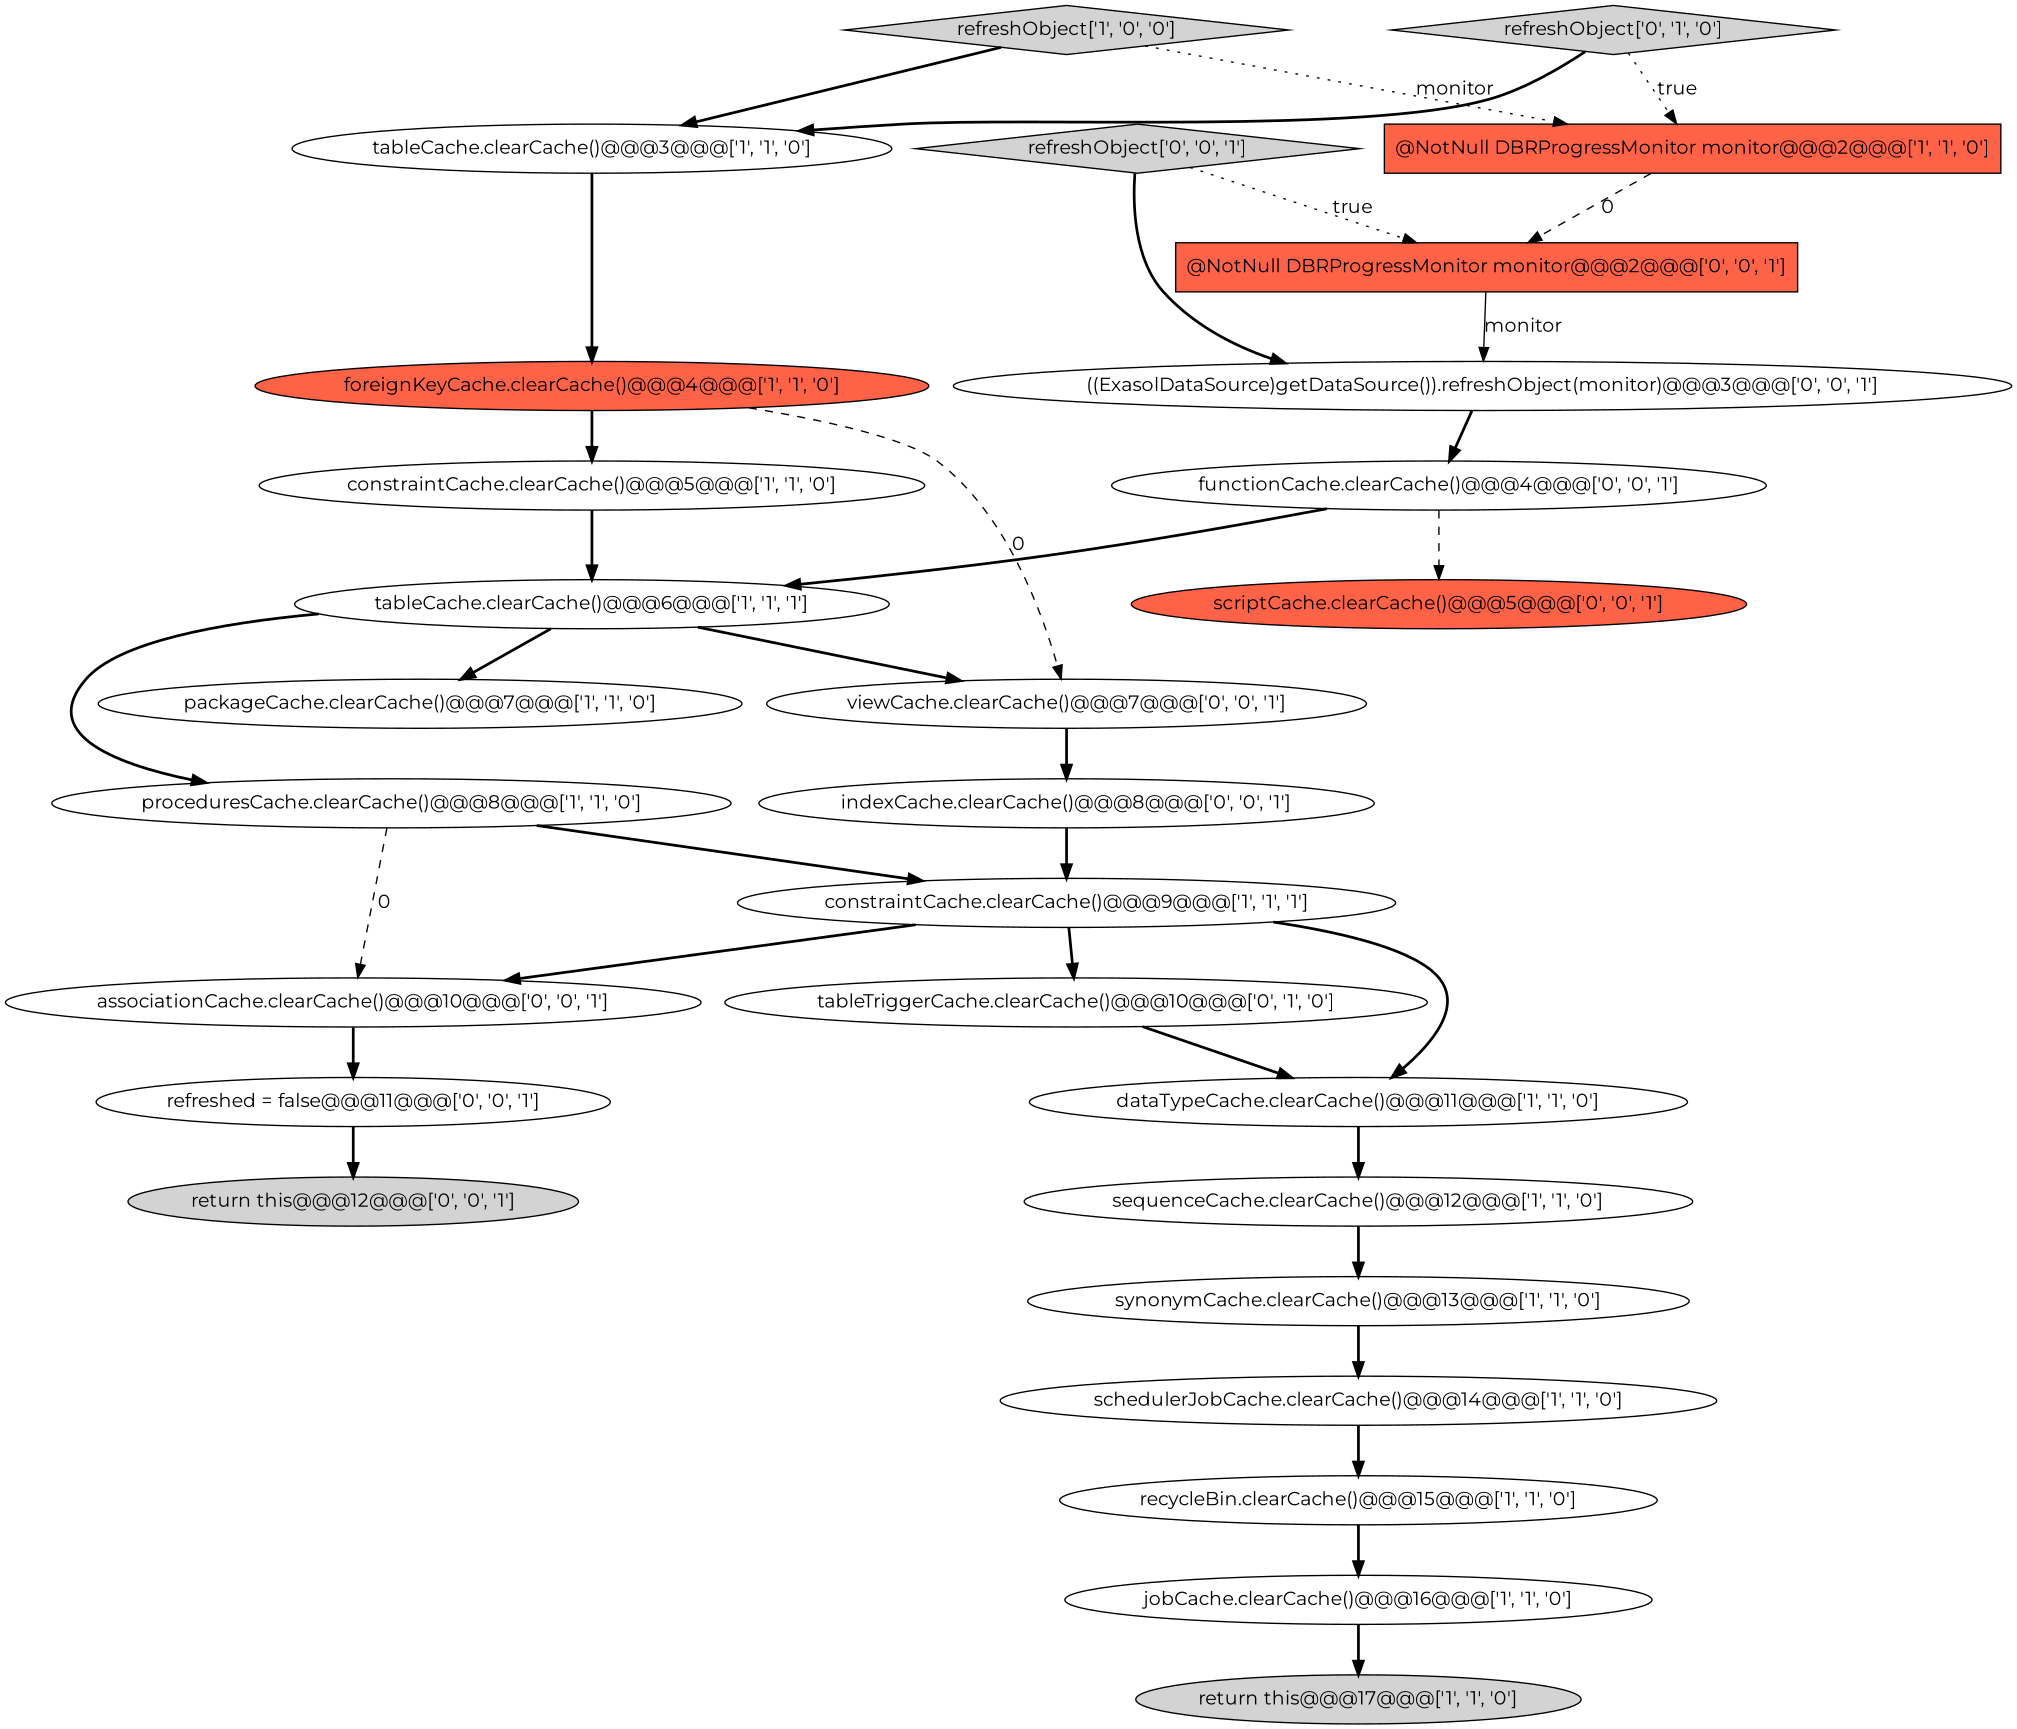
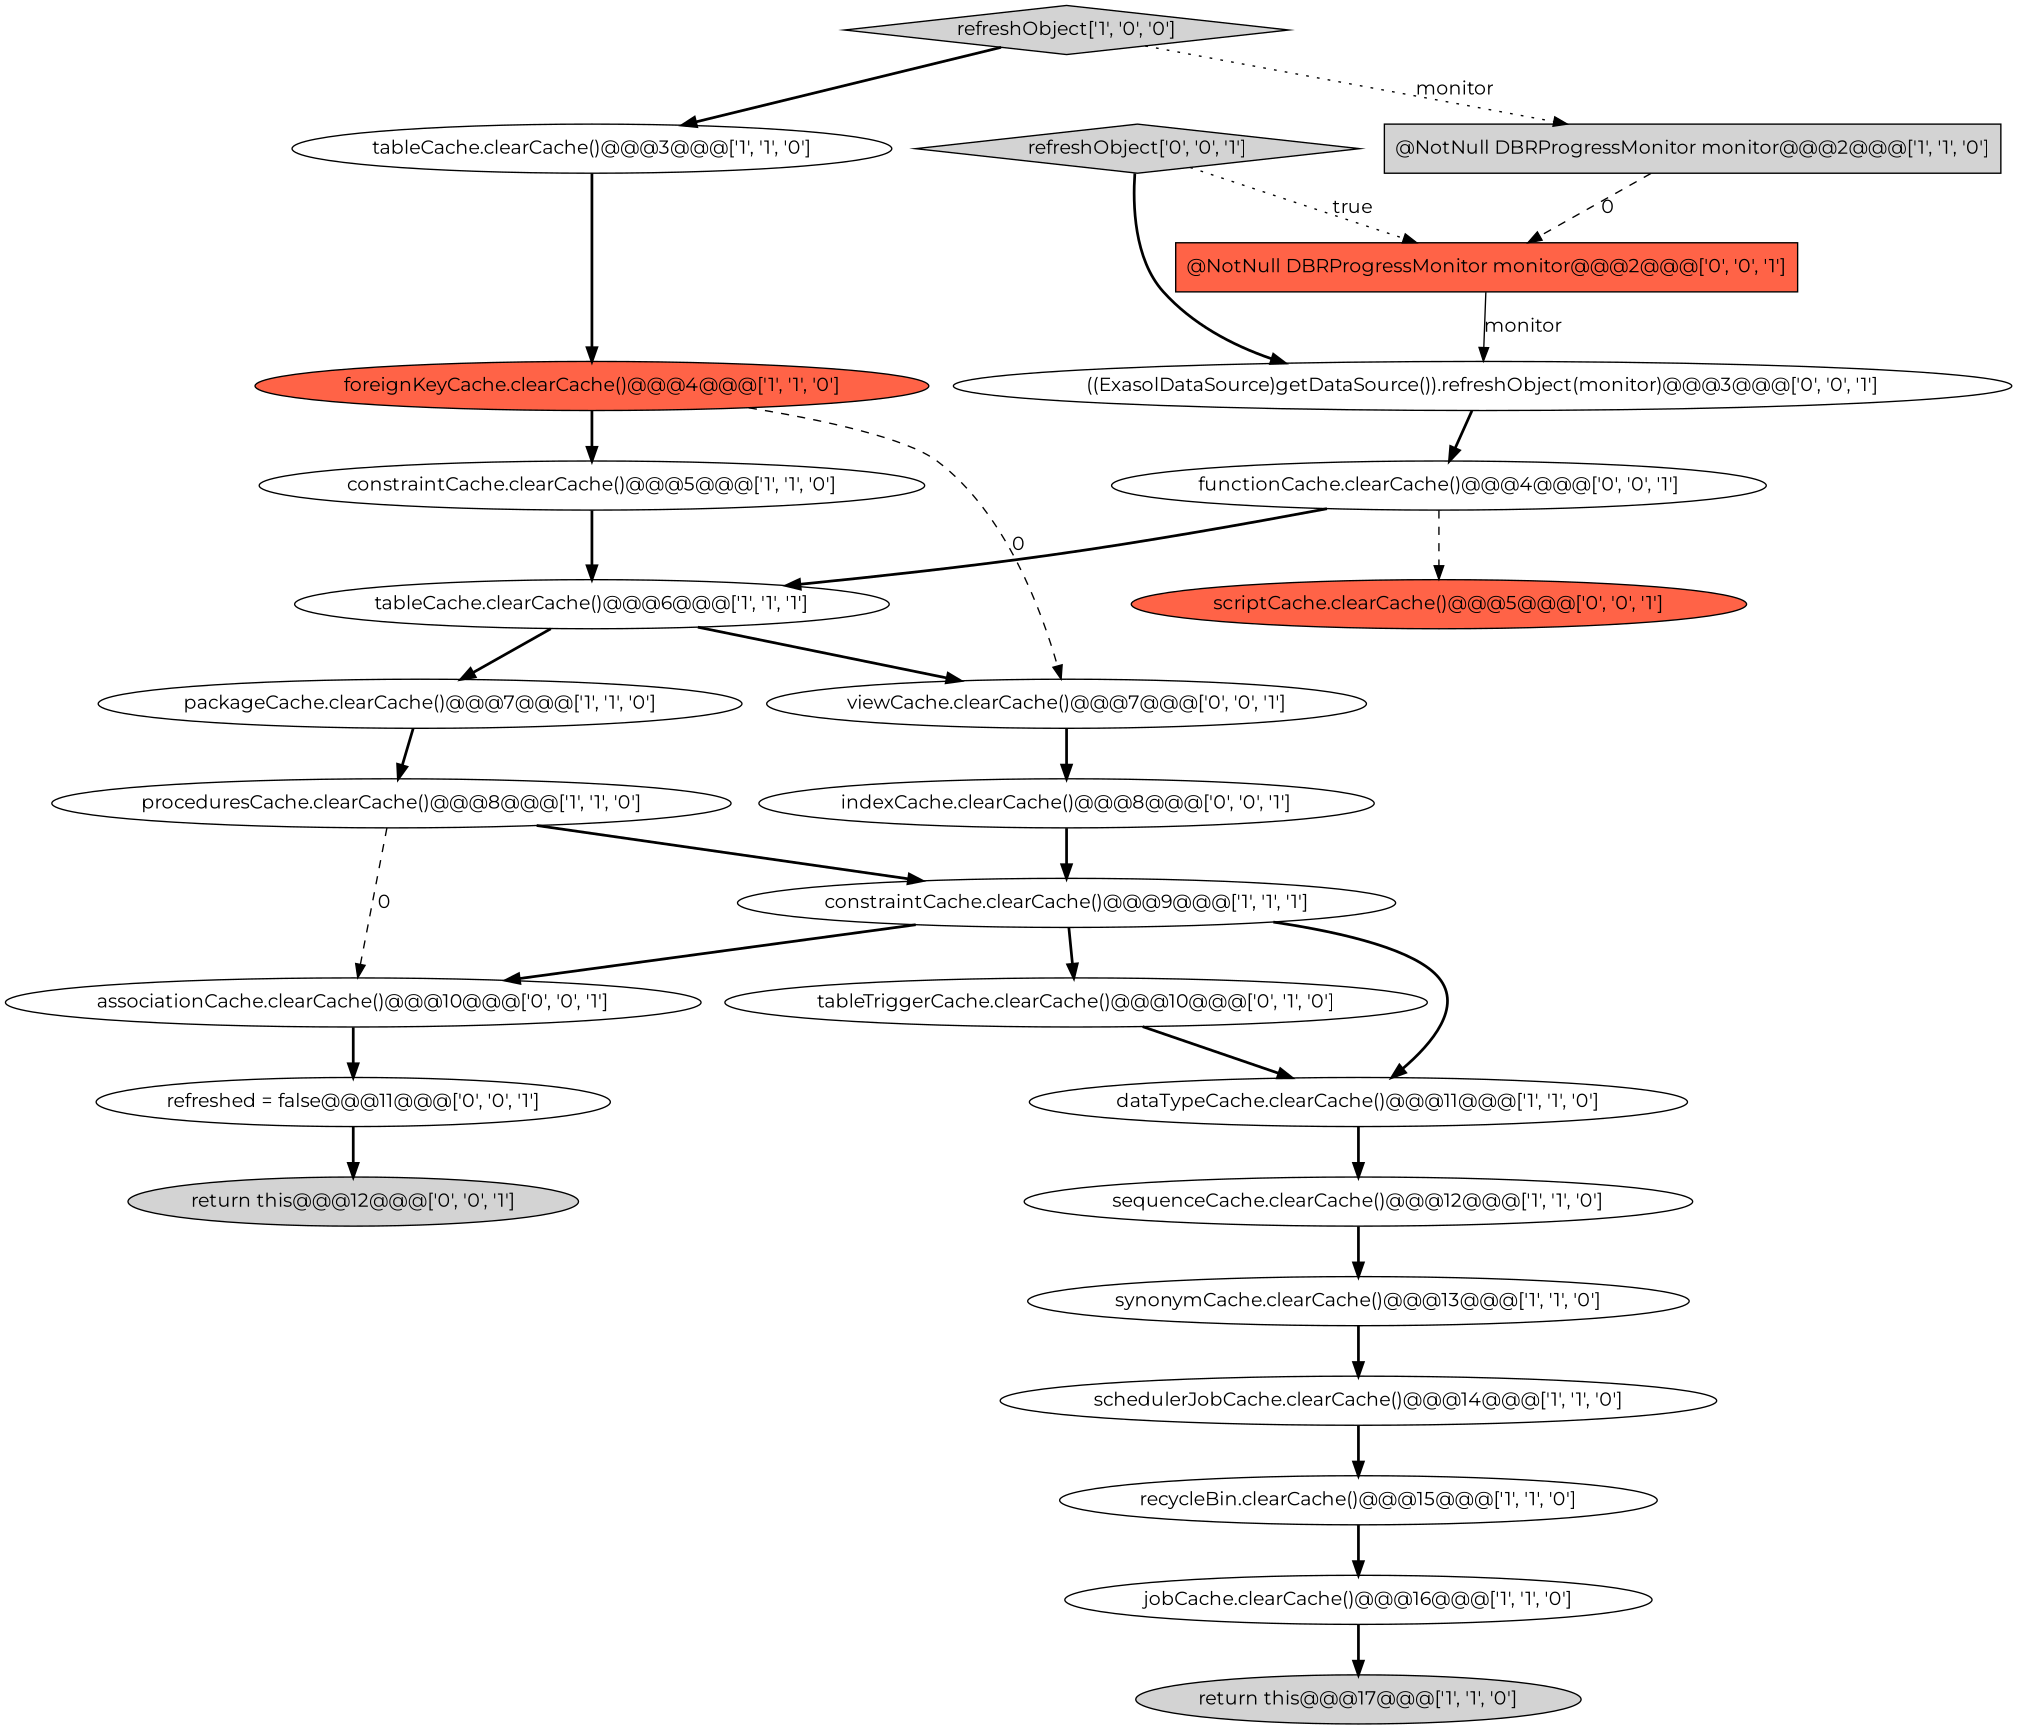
node "refreshObject['0', '1', '0']": removed
node "@NotNull DBRProgressMonitor monitor@@@2@@@['1', '1', '0']": fillcolor tomato -> lightgray
edge "tableCache.clearCache()@@@6@@@['1', '1', '1']" -> "proceduresCache.clearCache()@@@8@@@['1', '1', '0']": now "packageCache.clearCache()@@@7@@@['1', '1', '0']" -> "proceduresCache.clearCache()@@@8@@@['1', '1', '0']"
